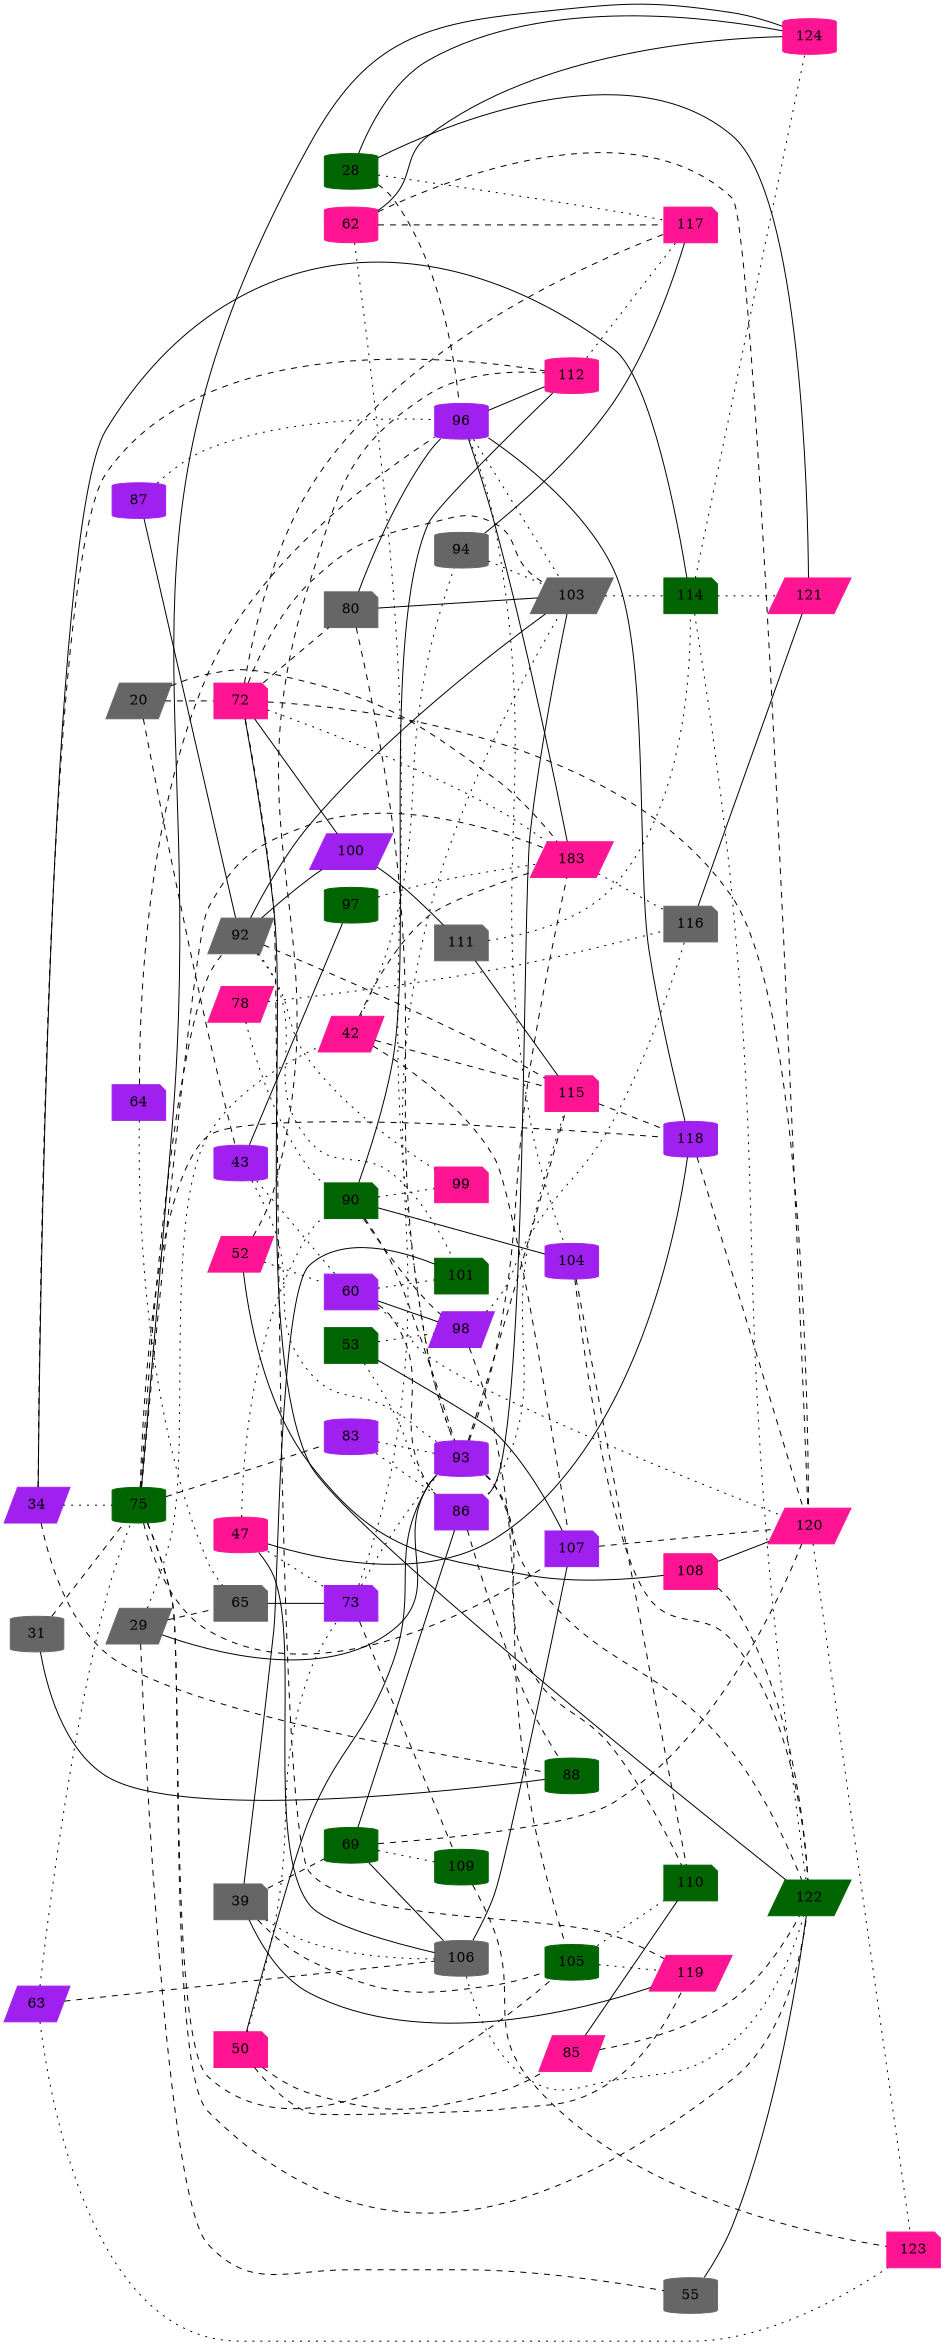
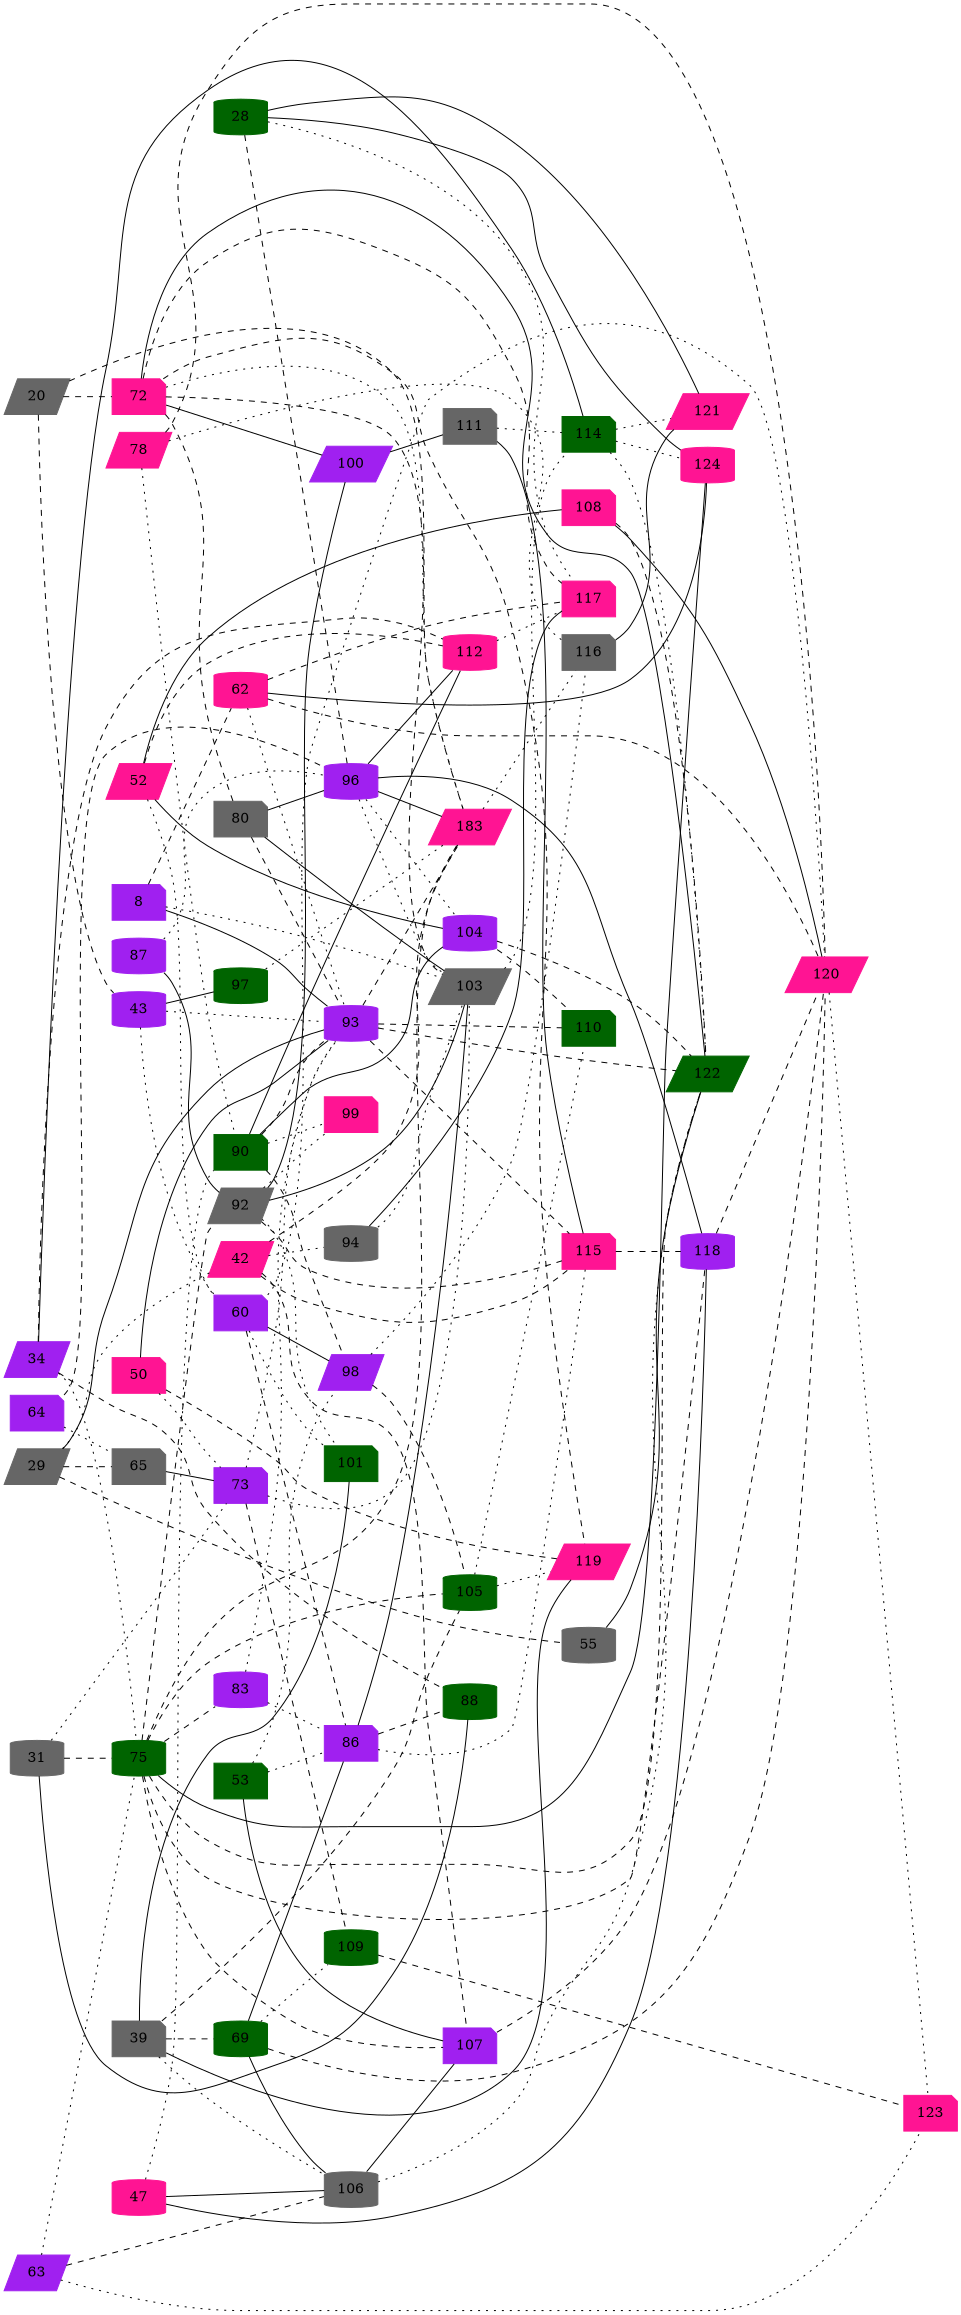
edge "52" -- "104": added
node "8": added
edge "72" -- "120": now "78" -- "120"
edge "47" -- "73": now "31" -- "73"
node "85": removed
